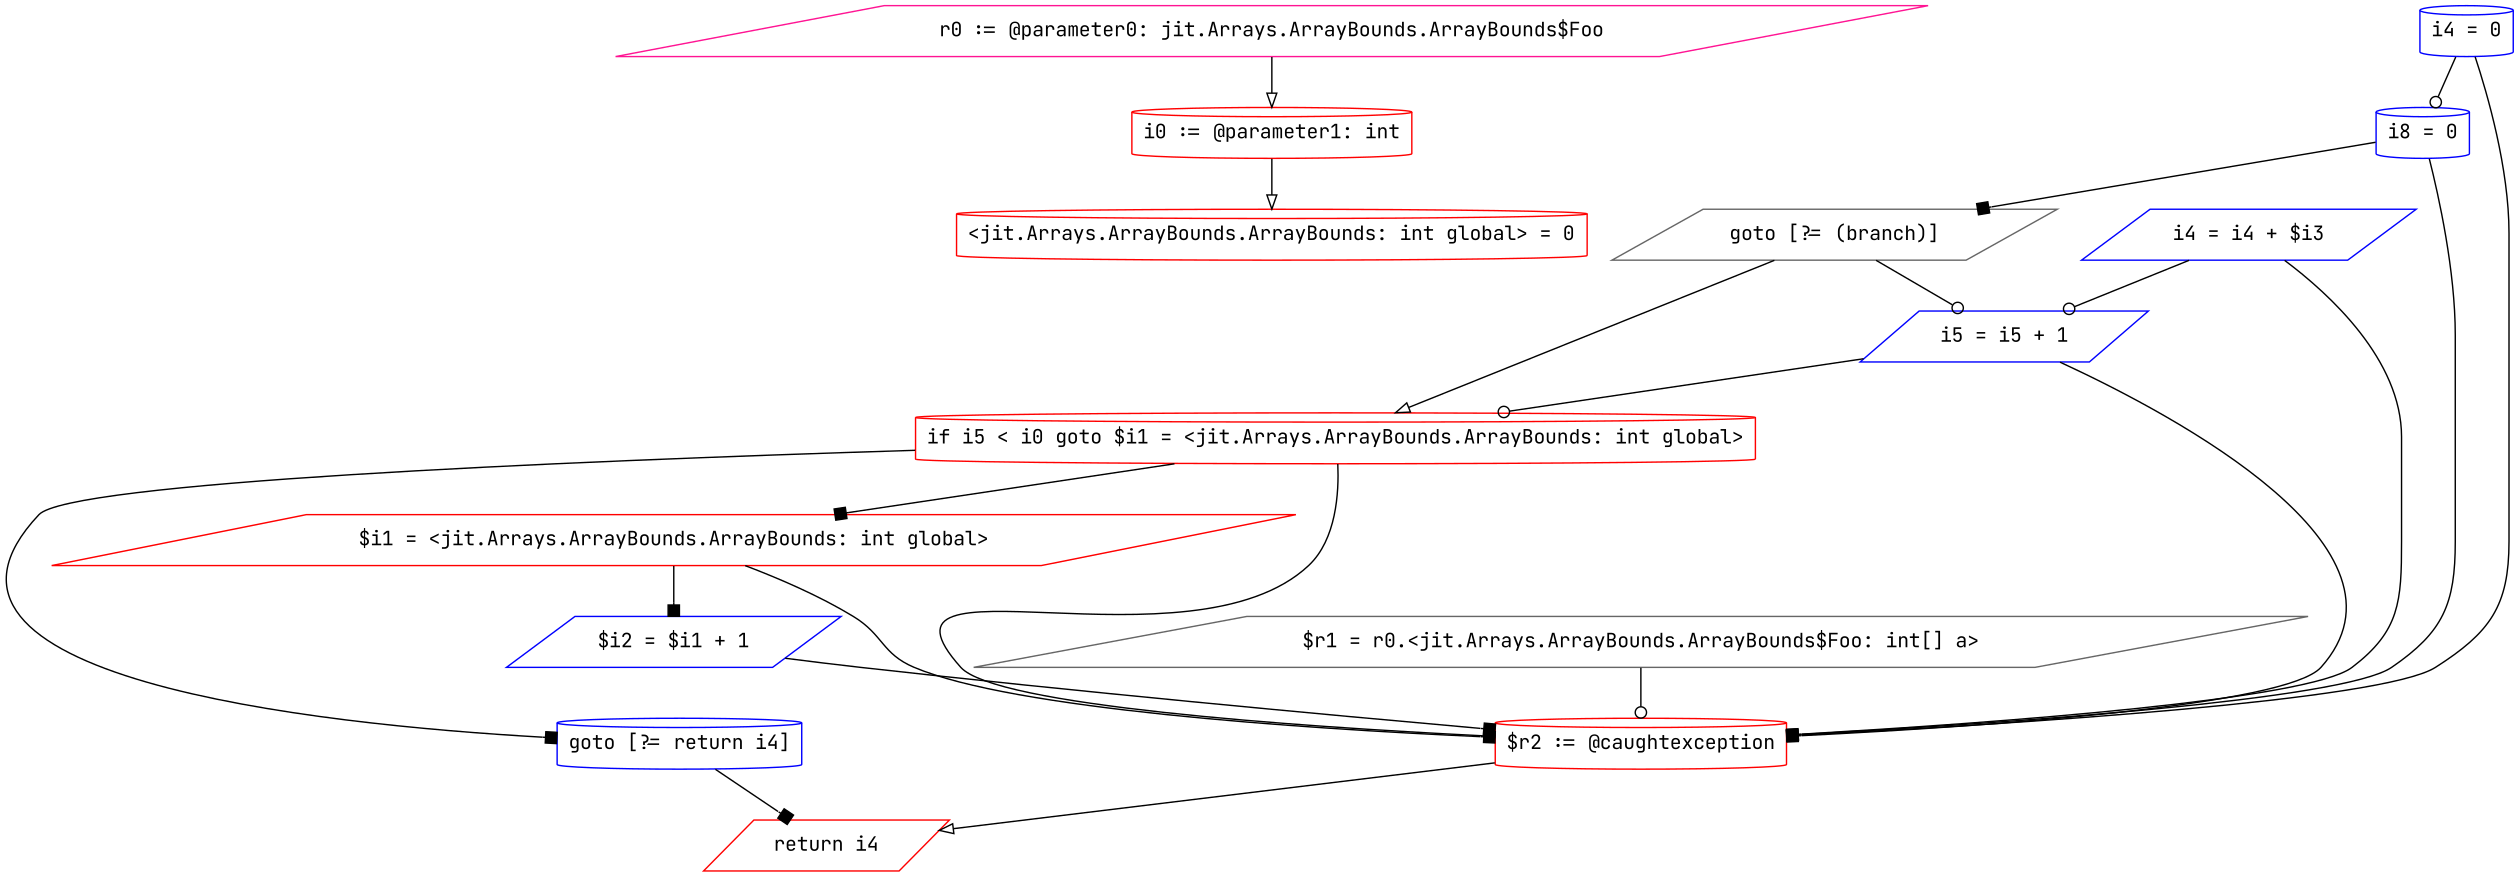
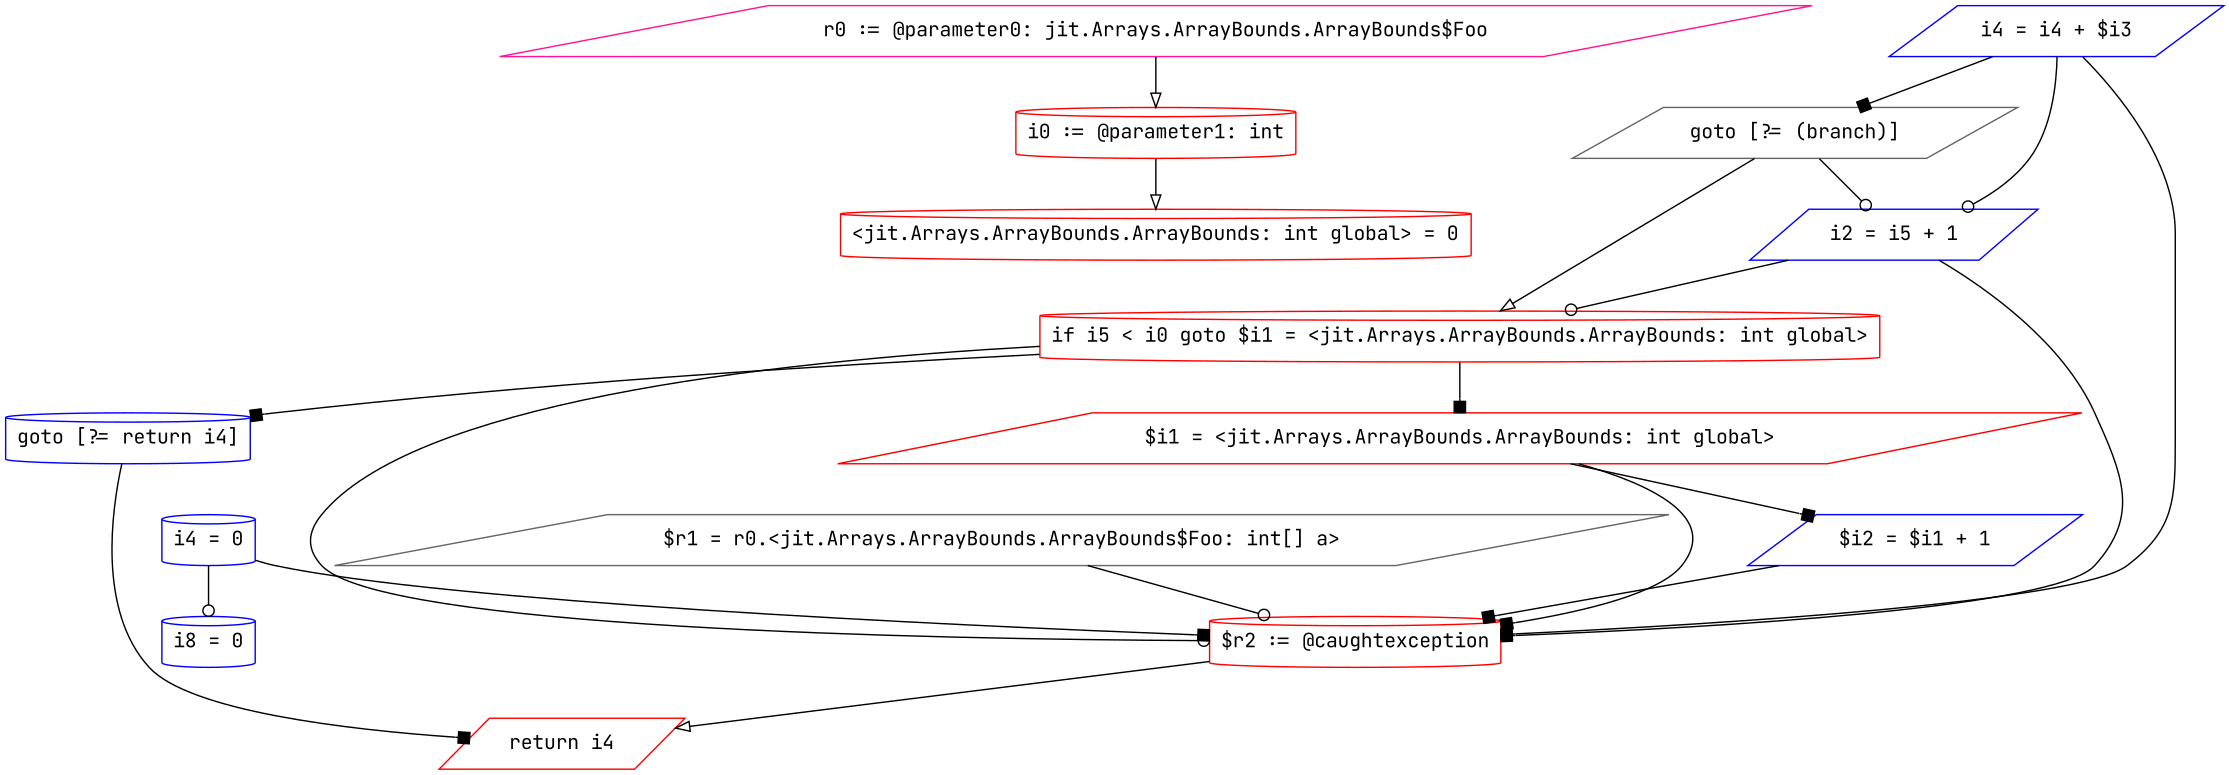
edge "i8 = 0" -> "goto [?= (branch)]": now "i4 = i4 + $i3" -> "goto [?= (branch)]"
node "i5 = i5 + 1": label "i5 = i5 + 1" -> "i2 = i5 + 1"
edge "i8 = 0" -> "$r2 := @caughtexception": removed
